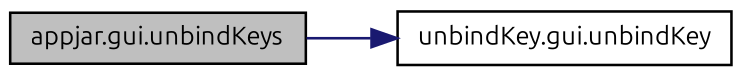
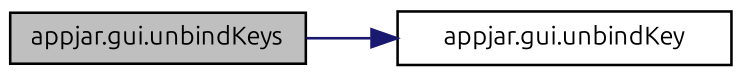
node "unbindKey.gui.unbindKey": label "unbindKey.gui.unbindKey" -> "appjar.gui.unbindKey"
